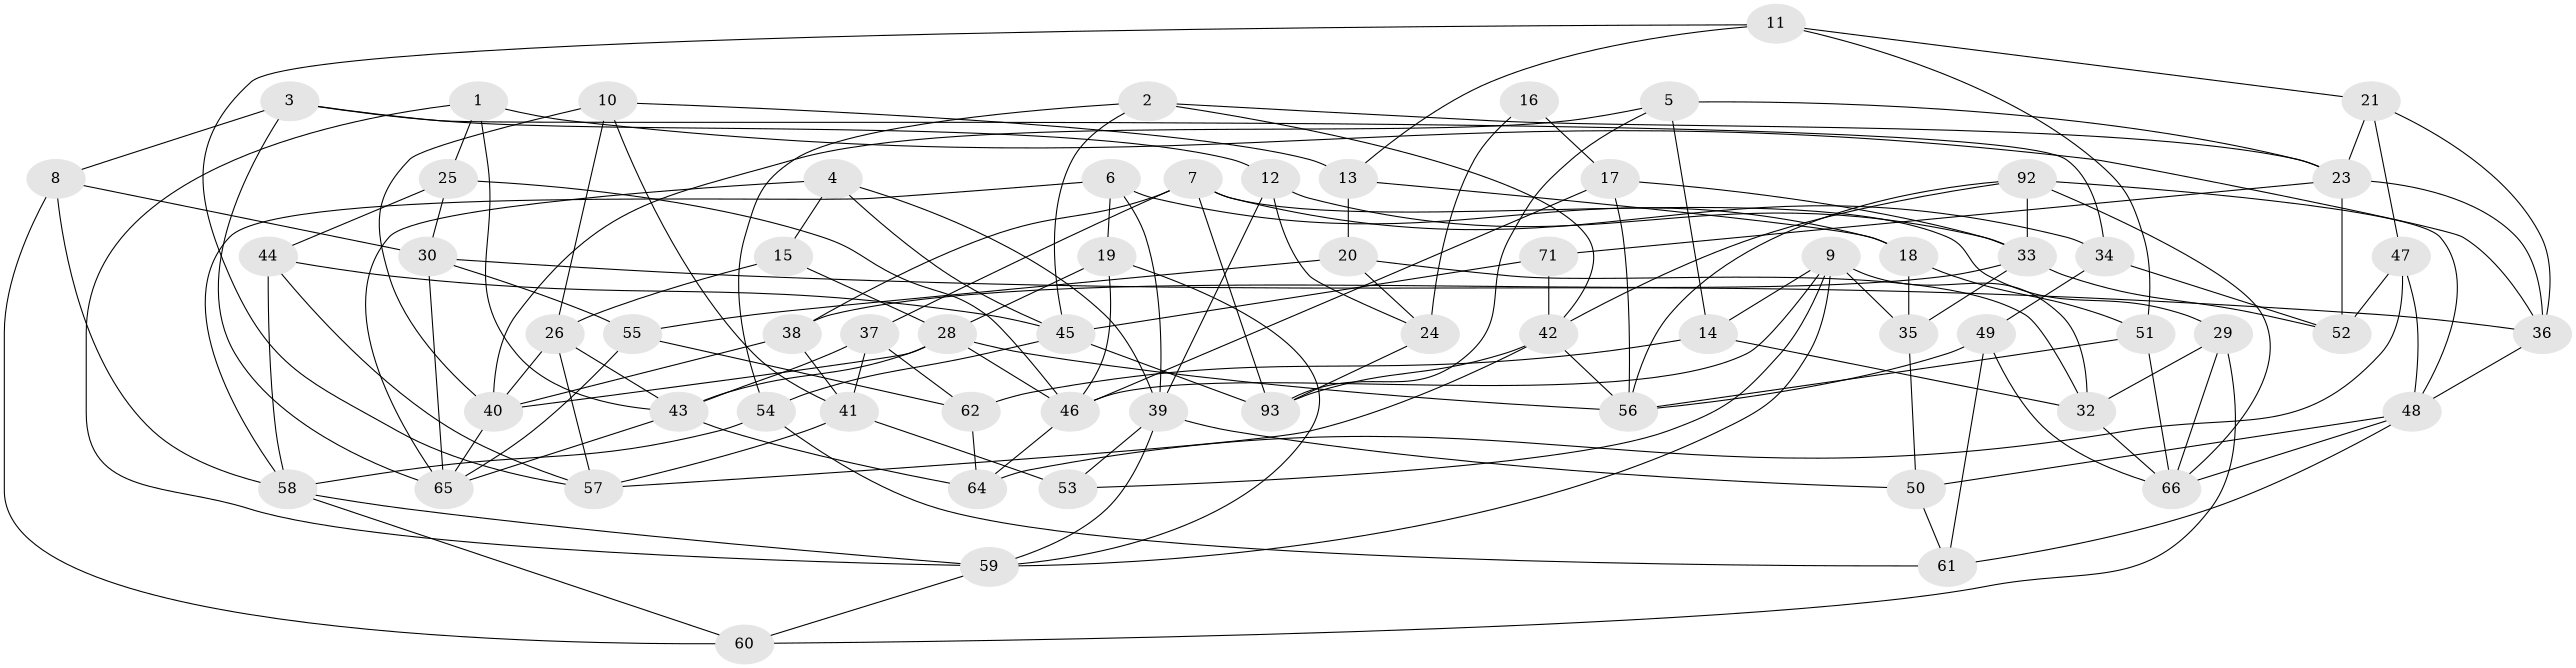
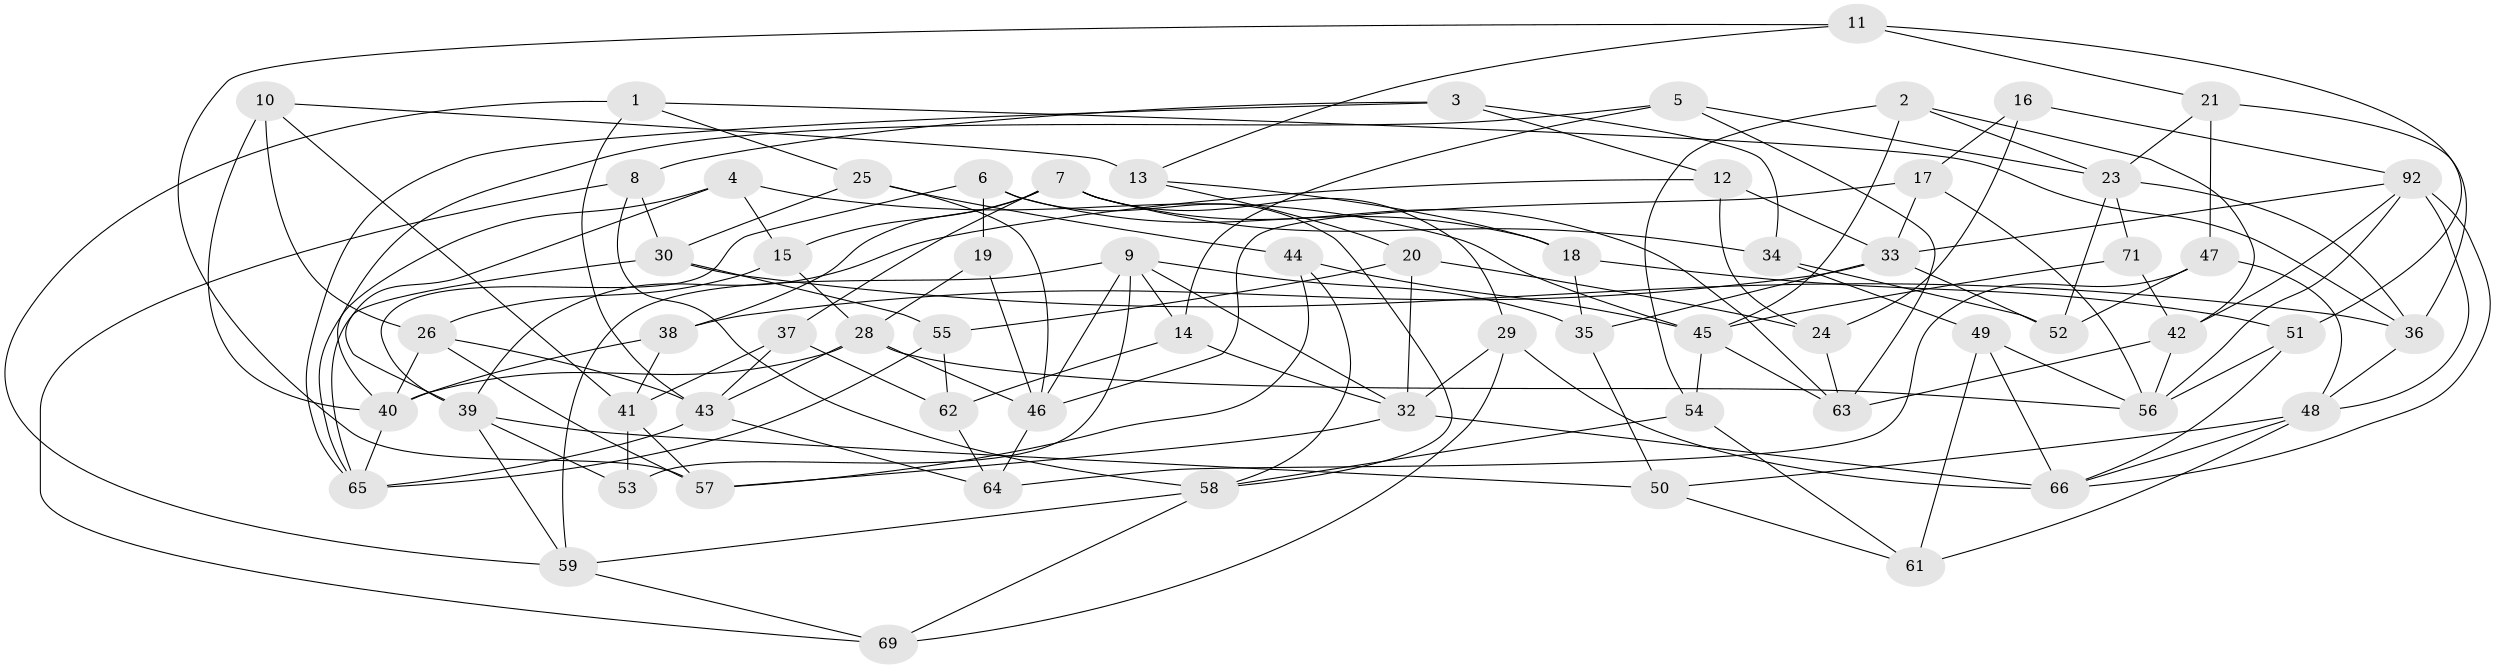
edge "16" -- "92": added
edge "7" -- "15": added
node "93": label "93" -> "63"
edge "19" -- "59": removed
edge "42" -- "57": now "32" -- "57"
node "60": label "60" -> "69"
